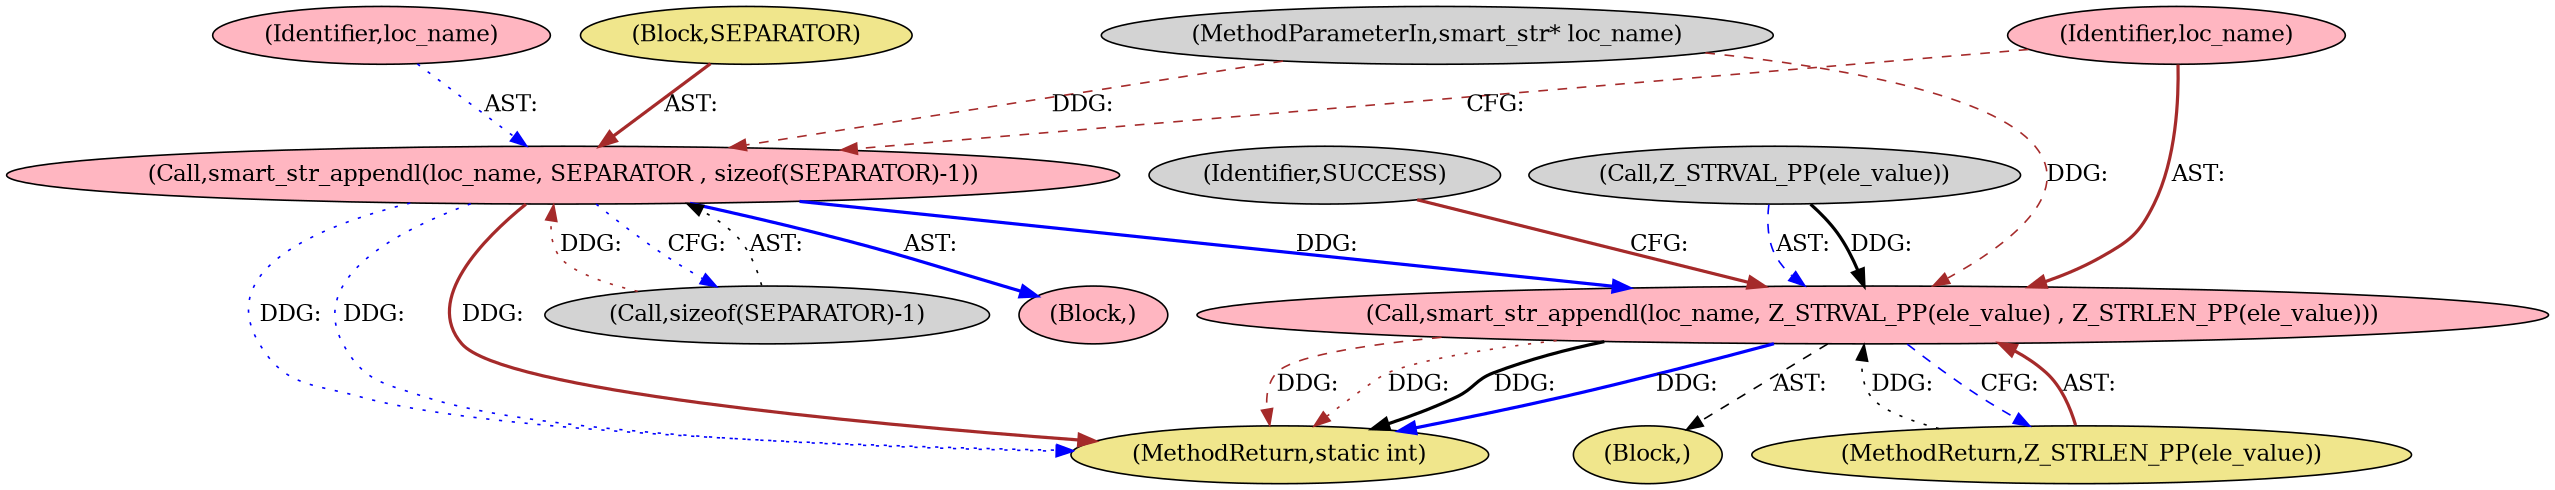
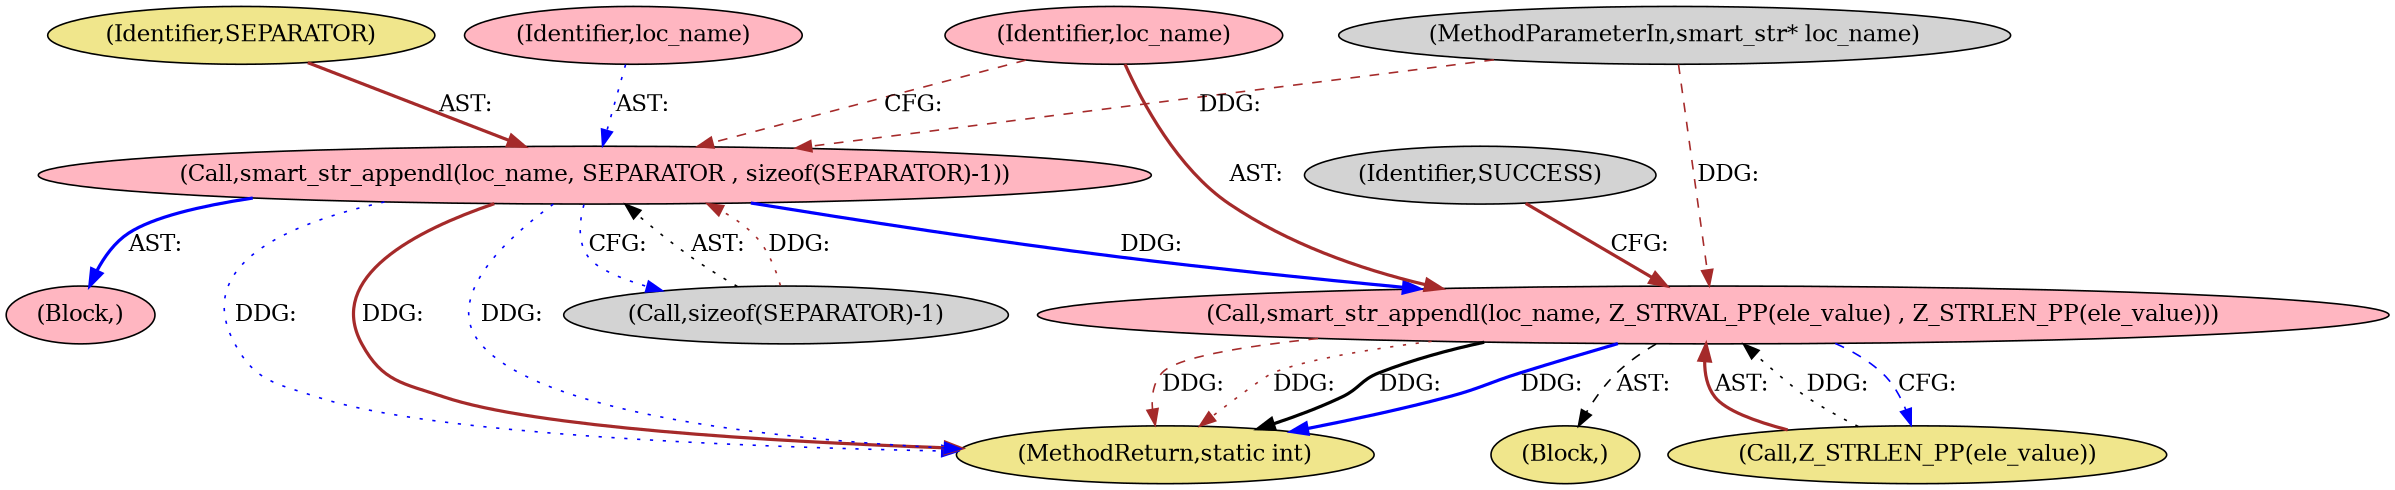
node "(Block,SEPARATOR)": label "(Block,SEPARATOR)" -> "(Identifier,SEPARATOR)"
node "(Call,Z_STRVAL_PP(ele_value))": removed
node "(MethodReturn,Z_STRLEN_PP(ele_value))": label "(MethodReturn,Z_STRLEN_PP(ele_value))" -> "(Call,Z_STRLEN_PP(ele_value))"
